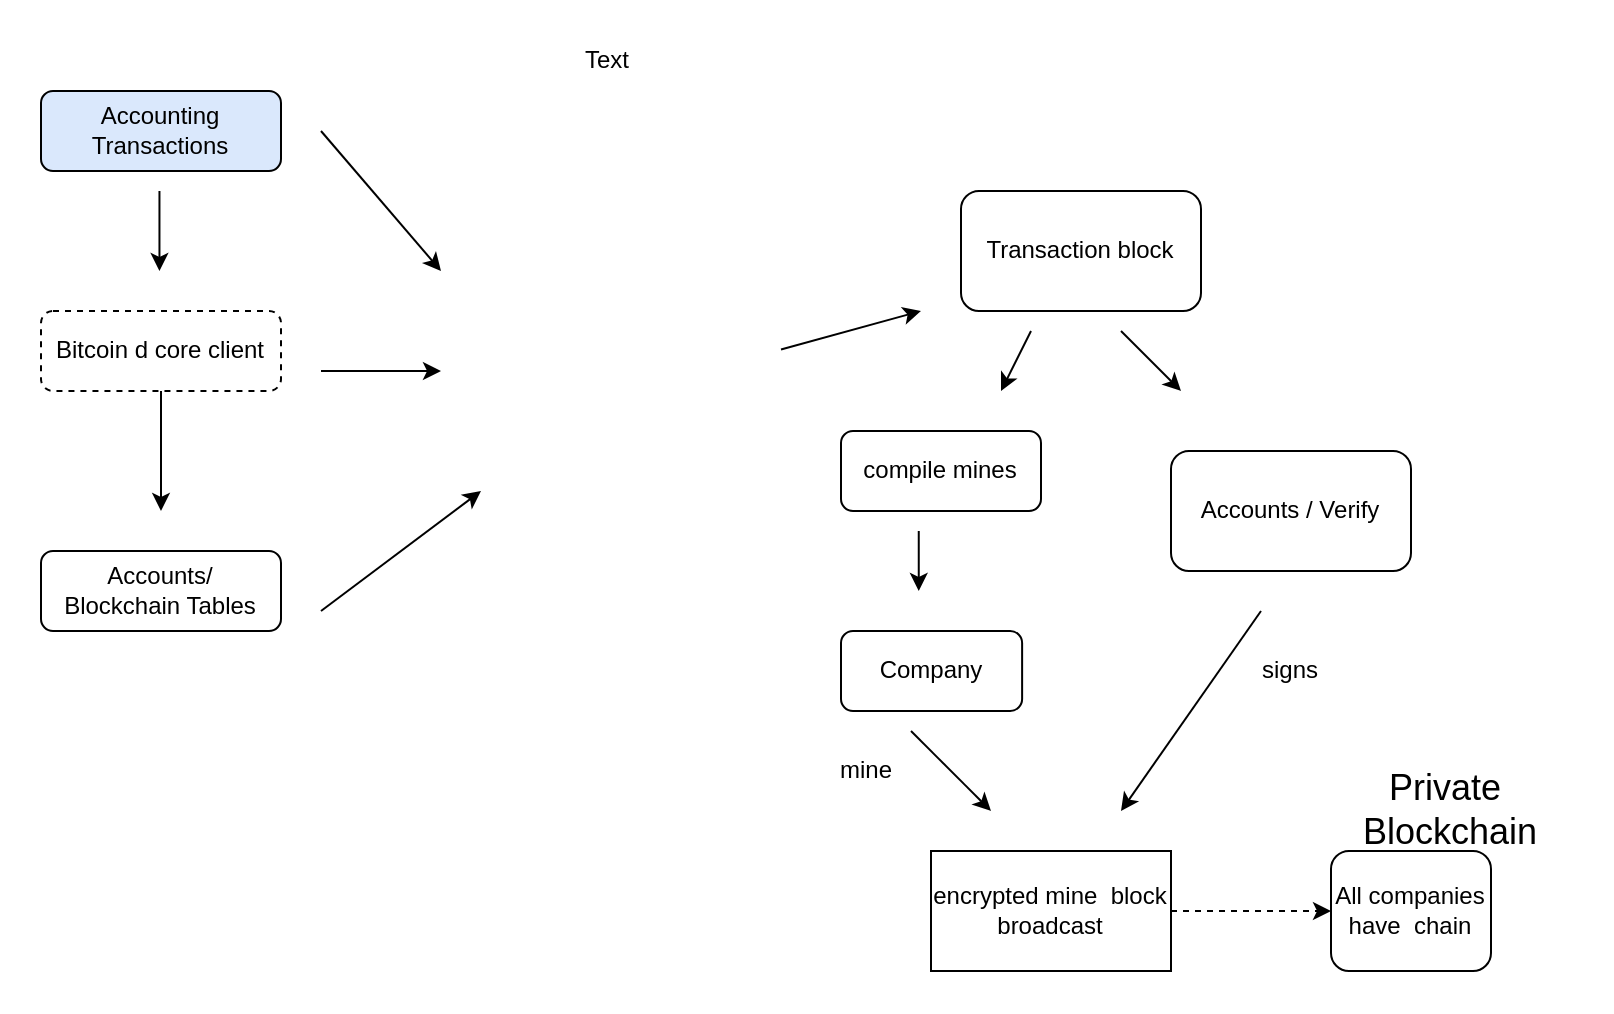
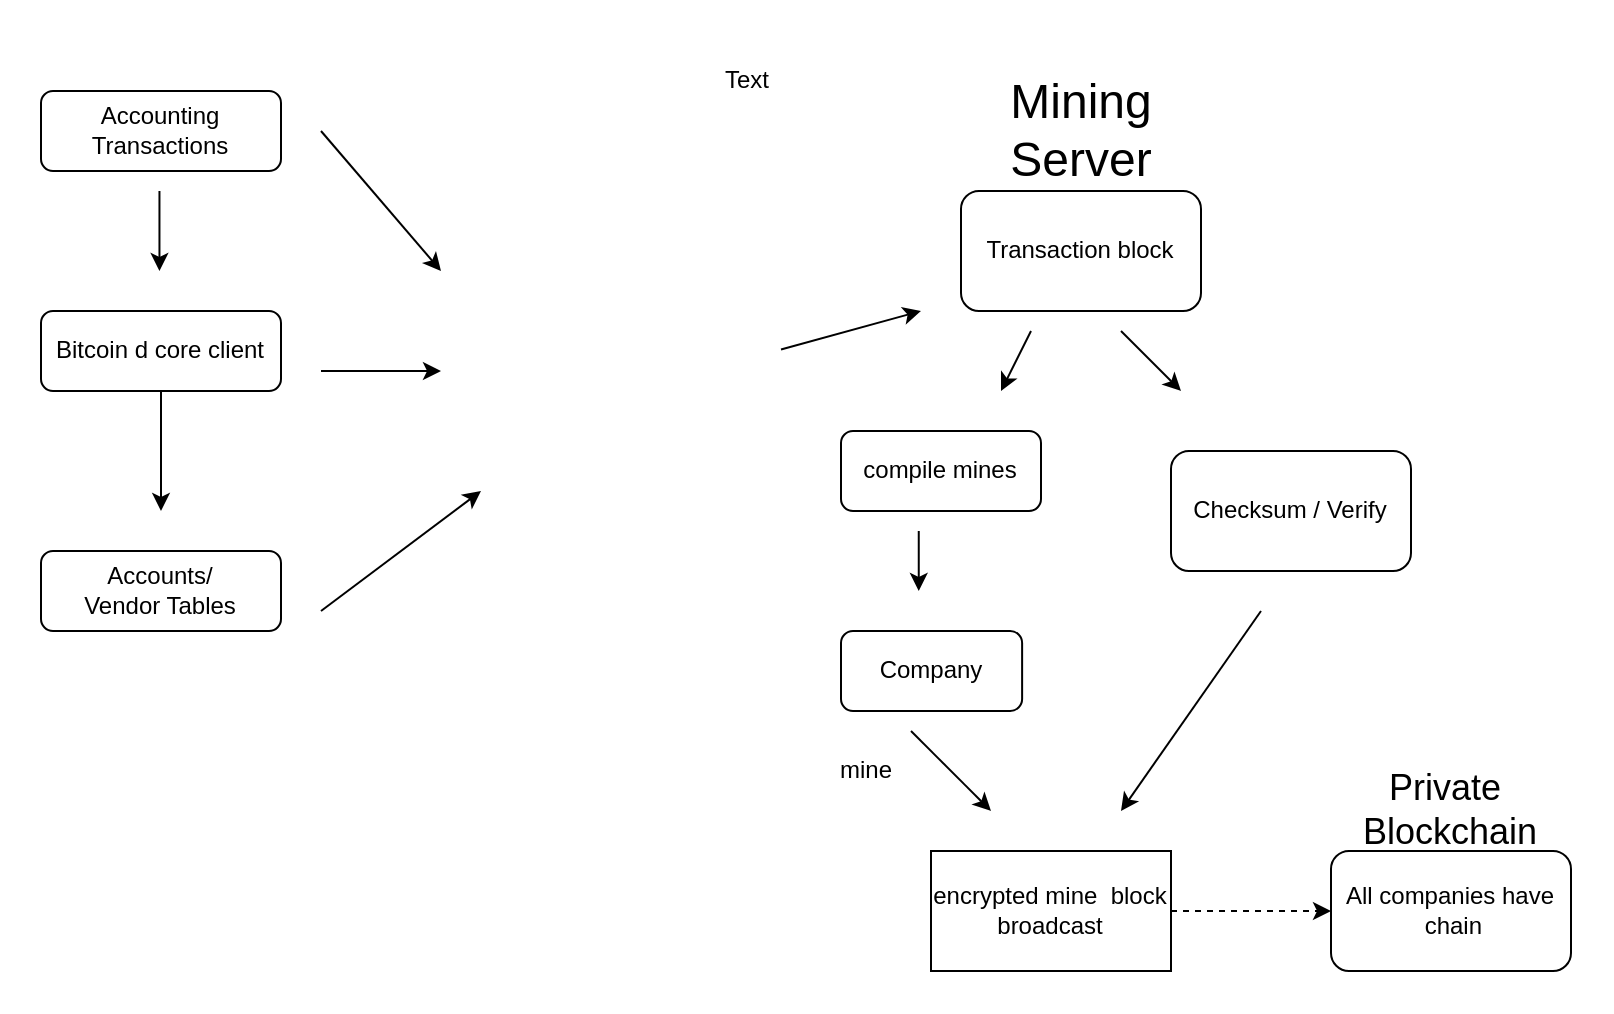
node "Text": moved (607, 61) -> (747, 81)
node "Accounting Transactions": fillcolor #dae8fc -> #ffffff
node "Mining Server": added
node "Bitcoin d core client": style dashed -> solid
node "Accounts / Verify": label "Accounts / Verify" -> "Checksum / Verify"
node "Accounts/ Blockchain Tables": label "Accounts/ Blockchain Tables" -> "Accounts/ Vendor Tables"
node "signs": removed
node "All companies have chain": size 160x120 -> 240x120
